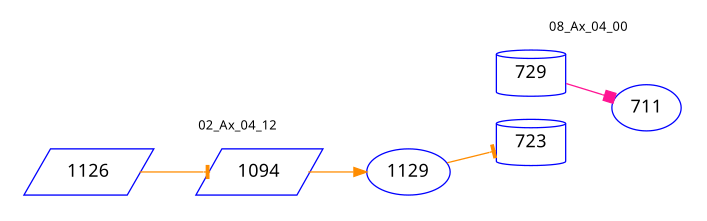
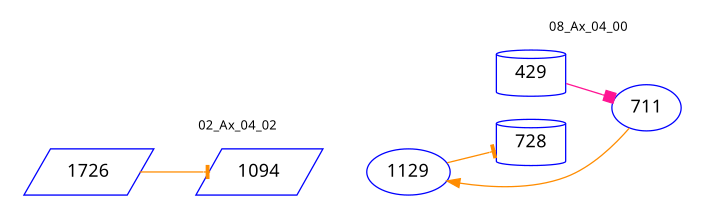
node "729": label "729" -> "429"
cluster "02_Ax_04_12": label "02_Ax_04_12" -> "02_Ax_04_02"
node "723": label "723" -> "728"
node "1126": label "1126" -> "1726"
edge "1094" -> "1129": now "711" -> "1129"
